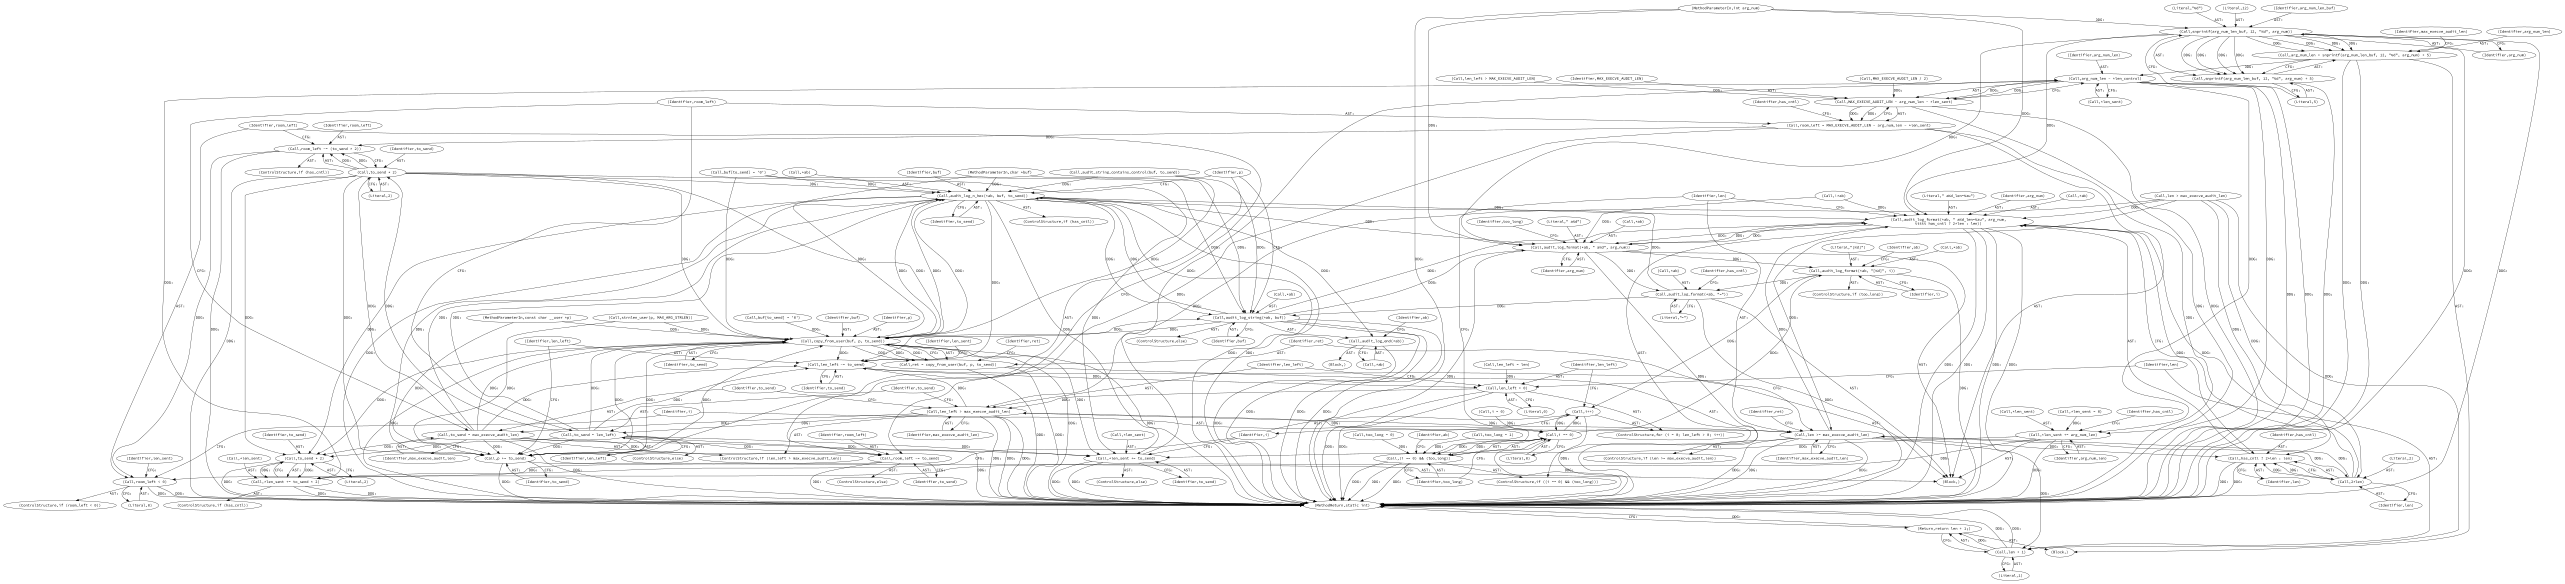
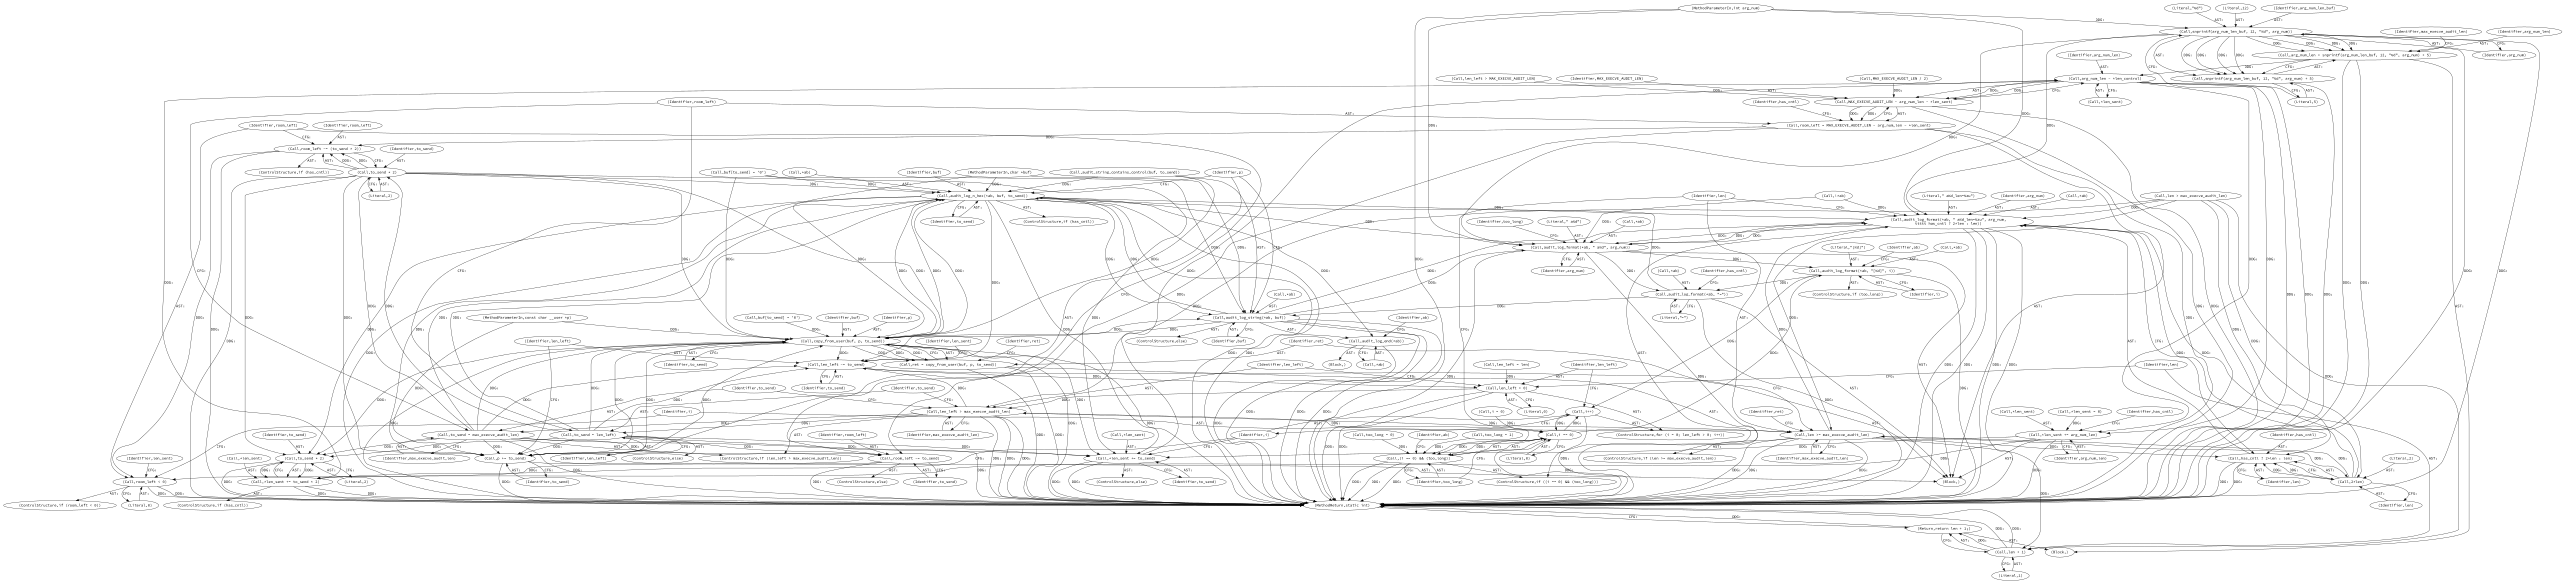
edge "(Call,audit_string_contains_control(buf, to_send))" -> "(Call,audit_log_string(*ab, buf))": label "DDG: " -> "AST: "
node "(Call,strnlen_user(p, MAX_ARG_STRLEN))": removed
